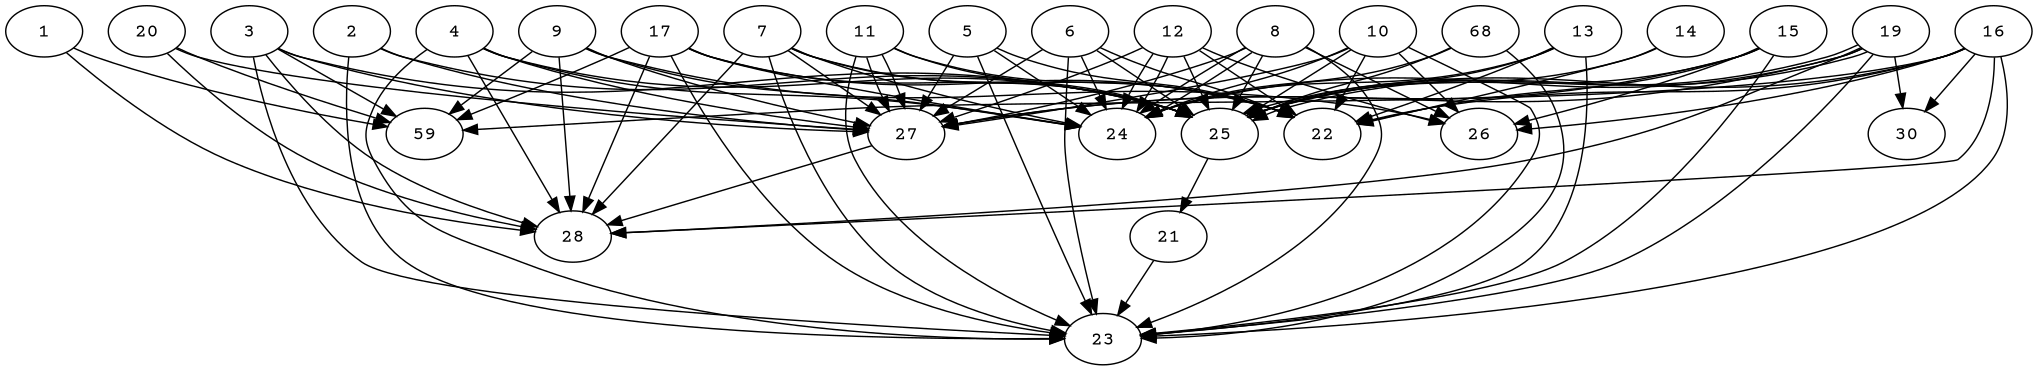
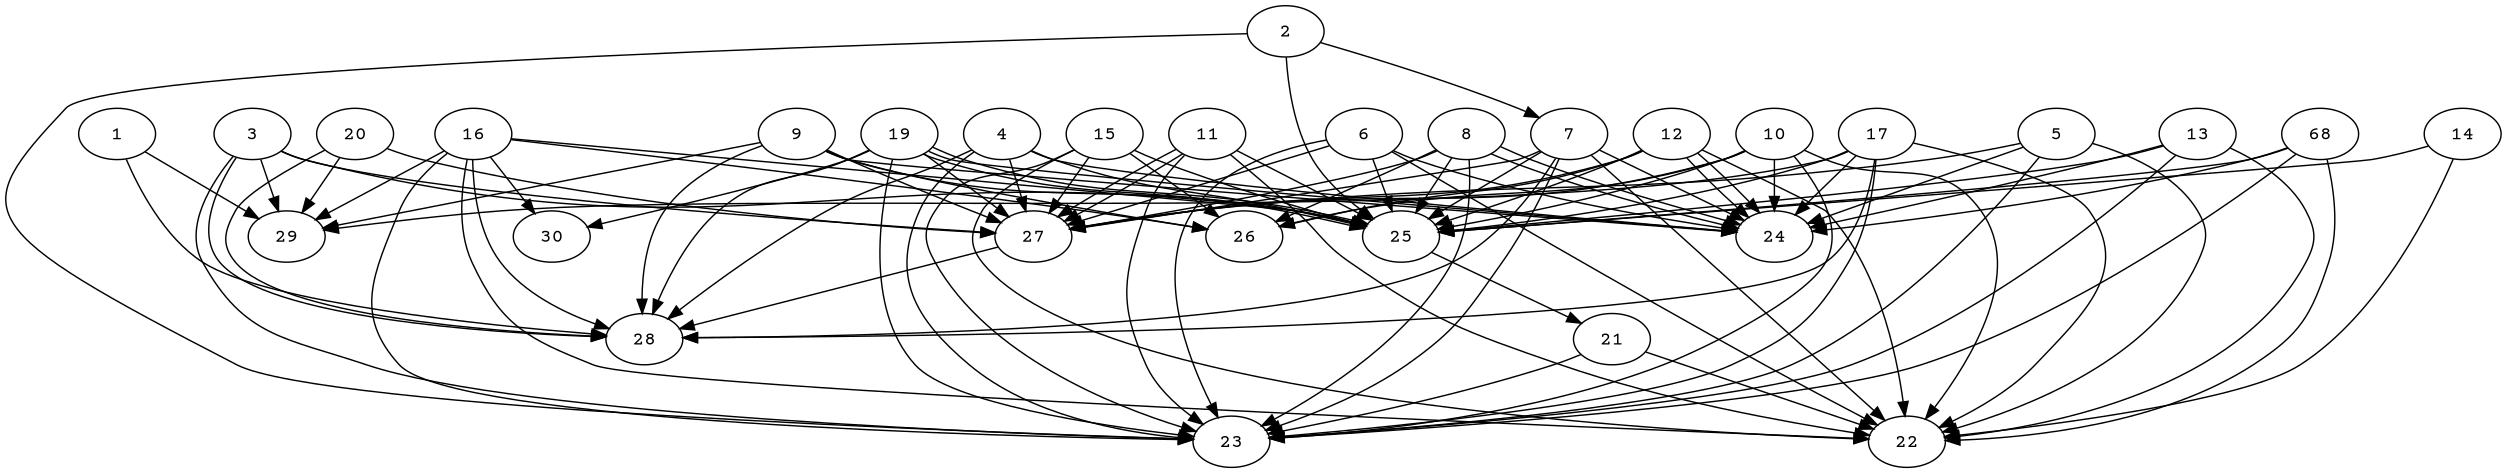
edge "2" -> "27": now "2" -> "7"
node "59": label "59" -> "29"
edge "9" -> "25": added
edge "68" -> "22": added
edge "21" -> "22": added
